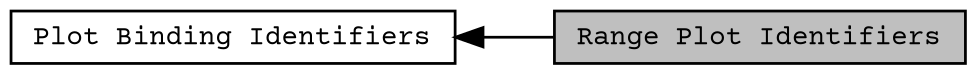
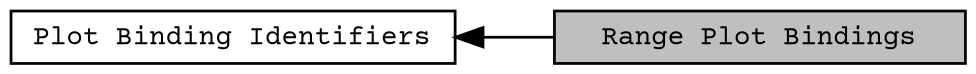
node "Range Plot Identifiers": label "Range Plot Identifiers" -> "Range Plot Bindings"
